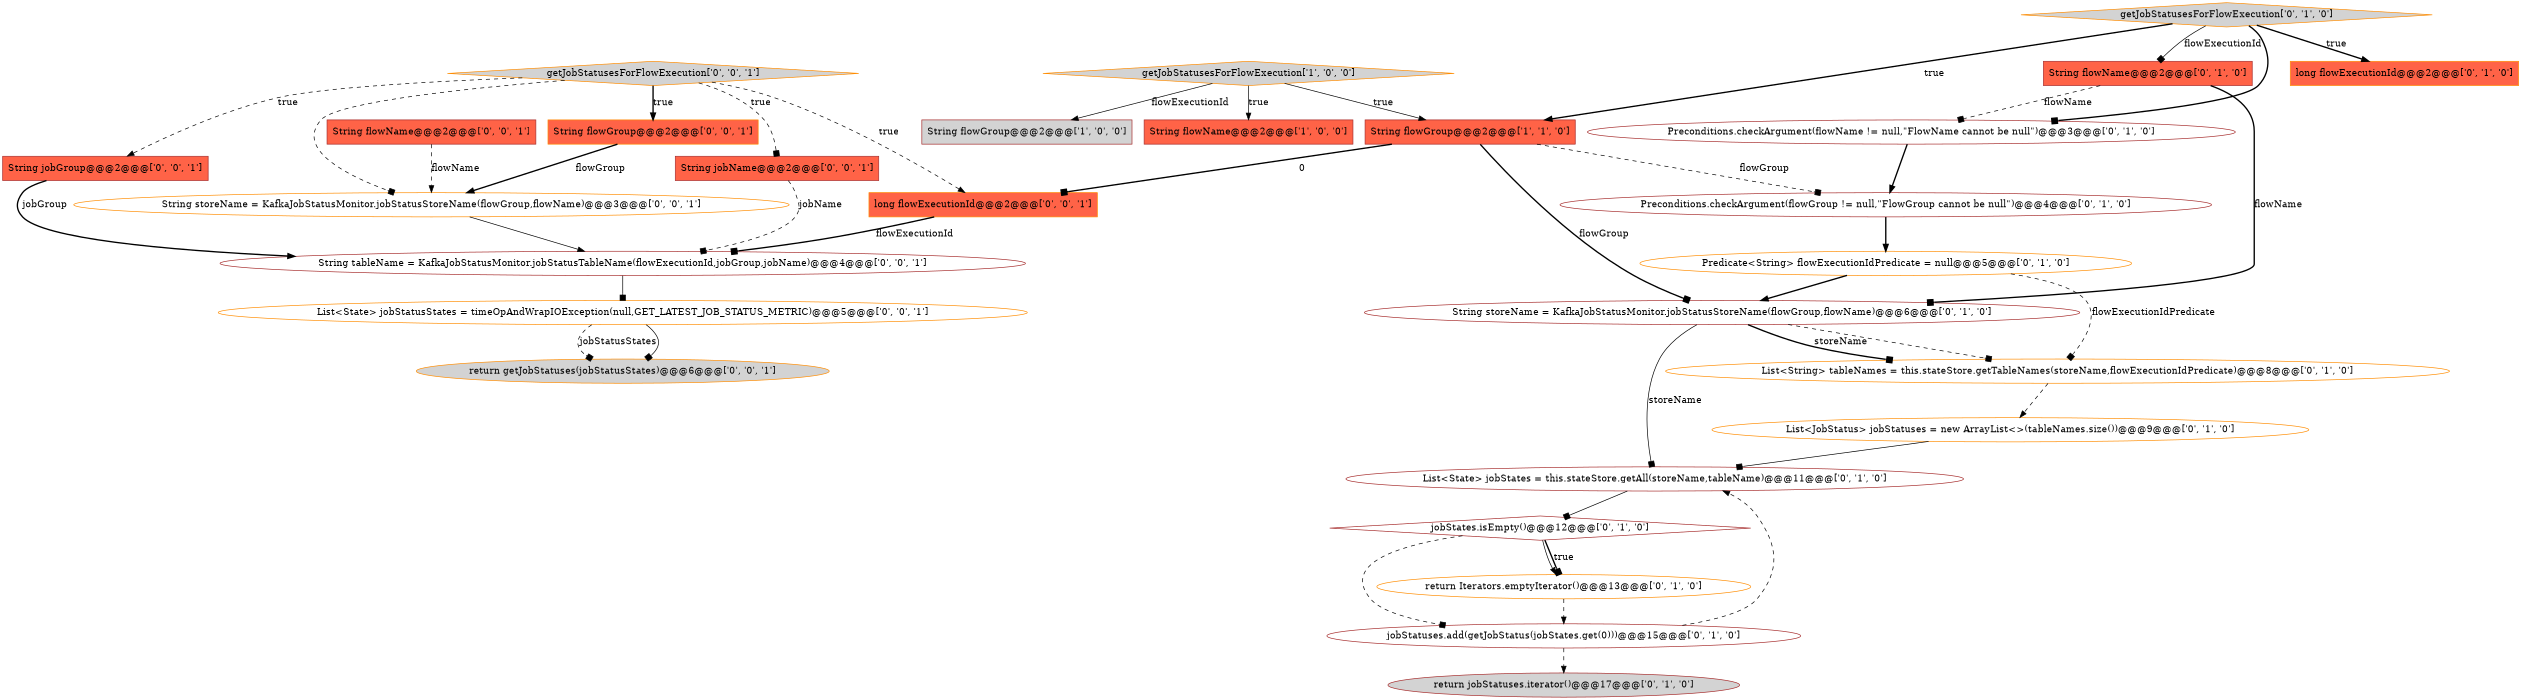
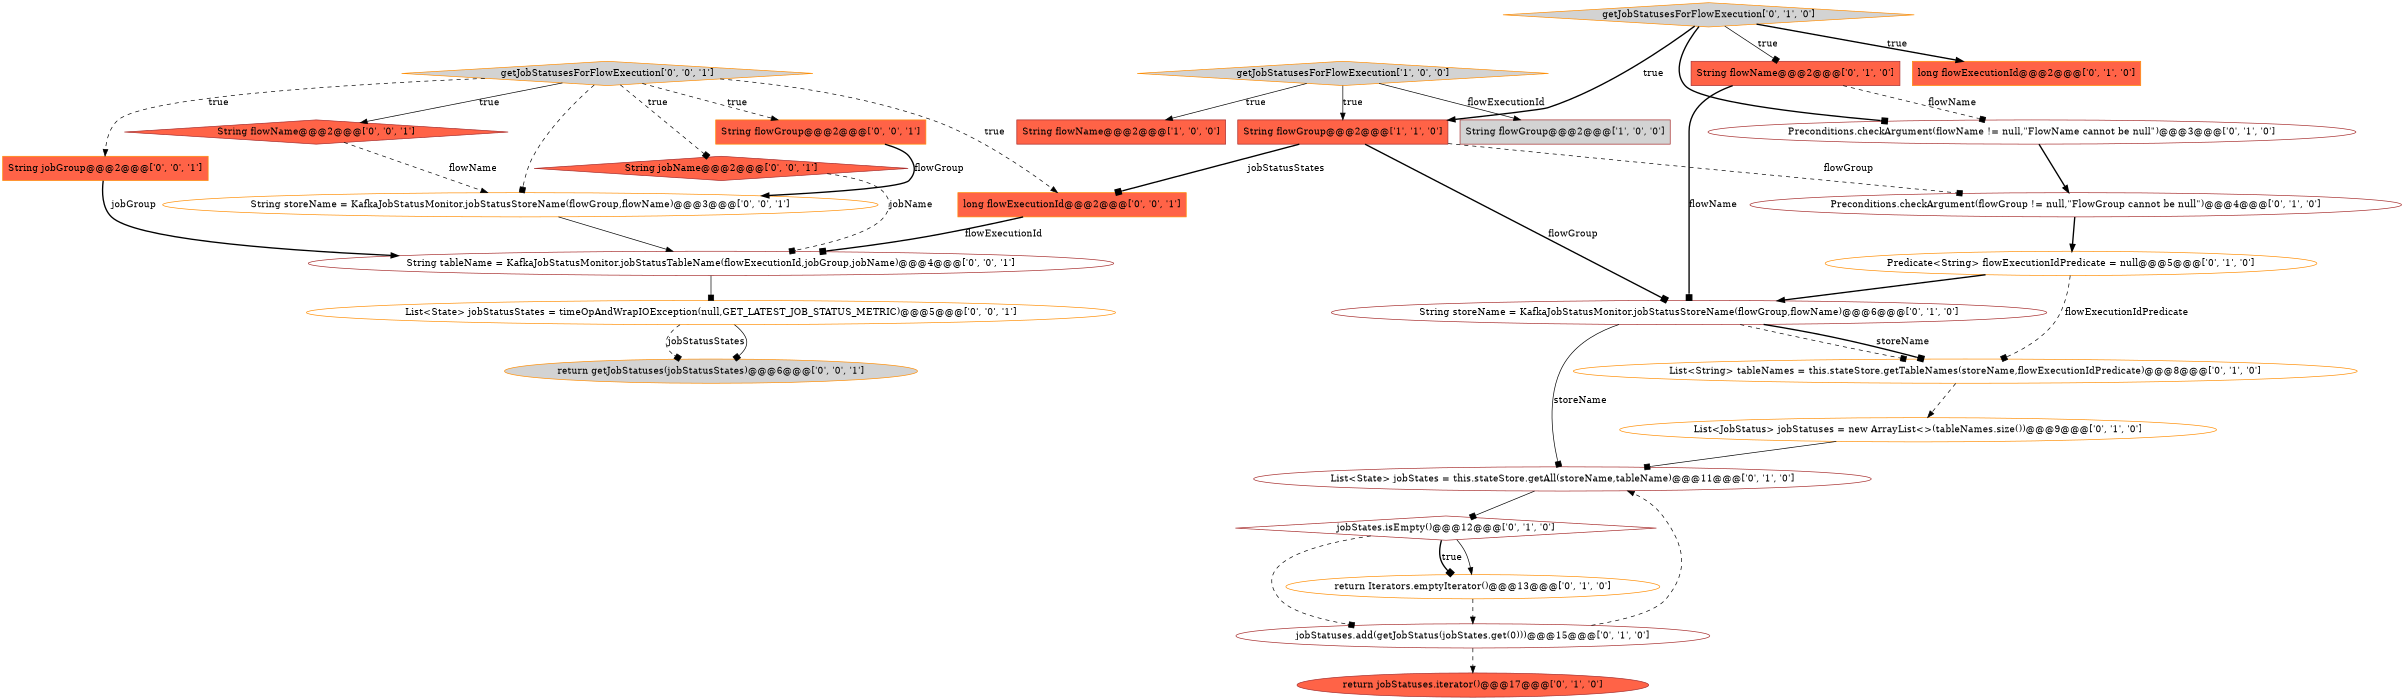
edge "getJobStatusesForFlowExecution['0', '1', '0']" -> "String flowName@@@2@@@['0', '1', '0']": label "flowExecutionId" -> "true"
edge "getJobStatusesForFlowExecution['0', '0', '1']" -> "String flowGroup@@@2@@@['0', '0', '1']": style bold -> dashed
edge "getJobStatusesForFlowExecution['0', '0', '1']" -> "String flowName@@@2@@@['0', '0', '1']": added, label "true"
node "String flowName@@@2@@@['0', '0', '1']": shape box -> diamond
node "String jobGroup@@@2@@@['0', '0', '1']": color brown -> darkorange
node "String jobName@@@2@@@['0', '0', '1']": shape box -> diamond
edge "String flowGroup@@@2@@@['1', '1', '0']" -> "long flowExecutionId@@@2@@@['0', '0', '1']": label "0" -> "jobStatusStates"
node "return jobStatuses.iterator()@@@17@@@['0', '1', '0']": fillcolor lightgray -> tomato
